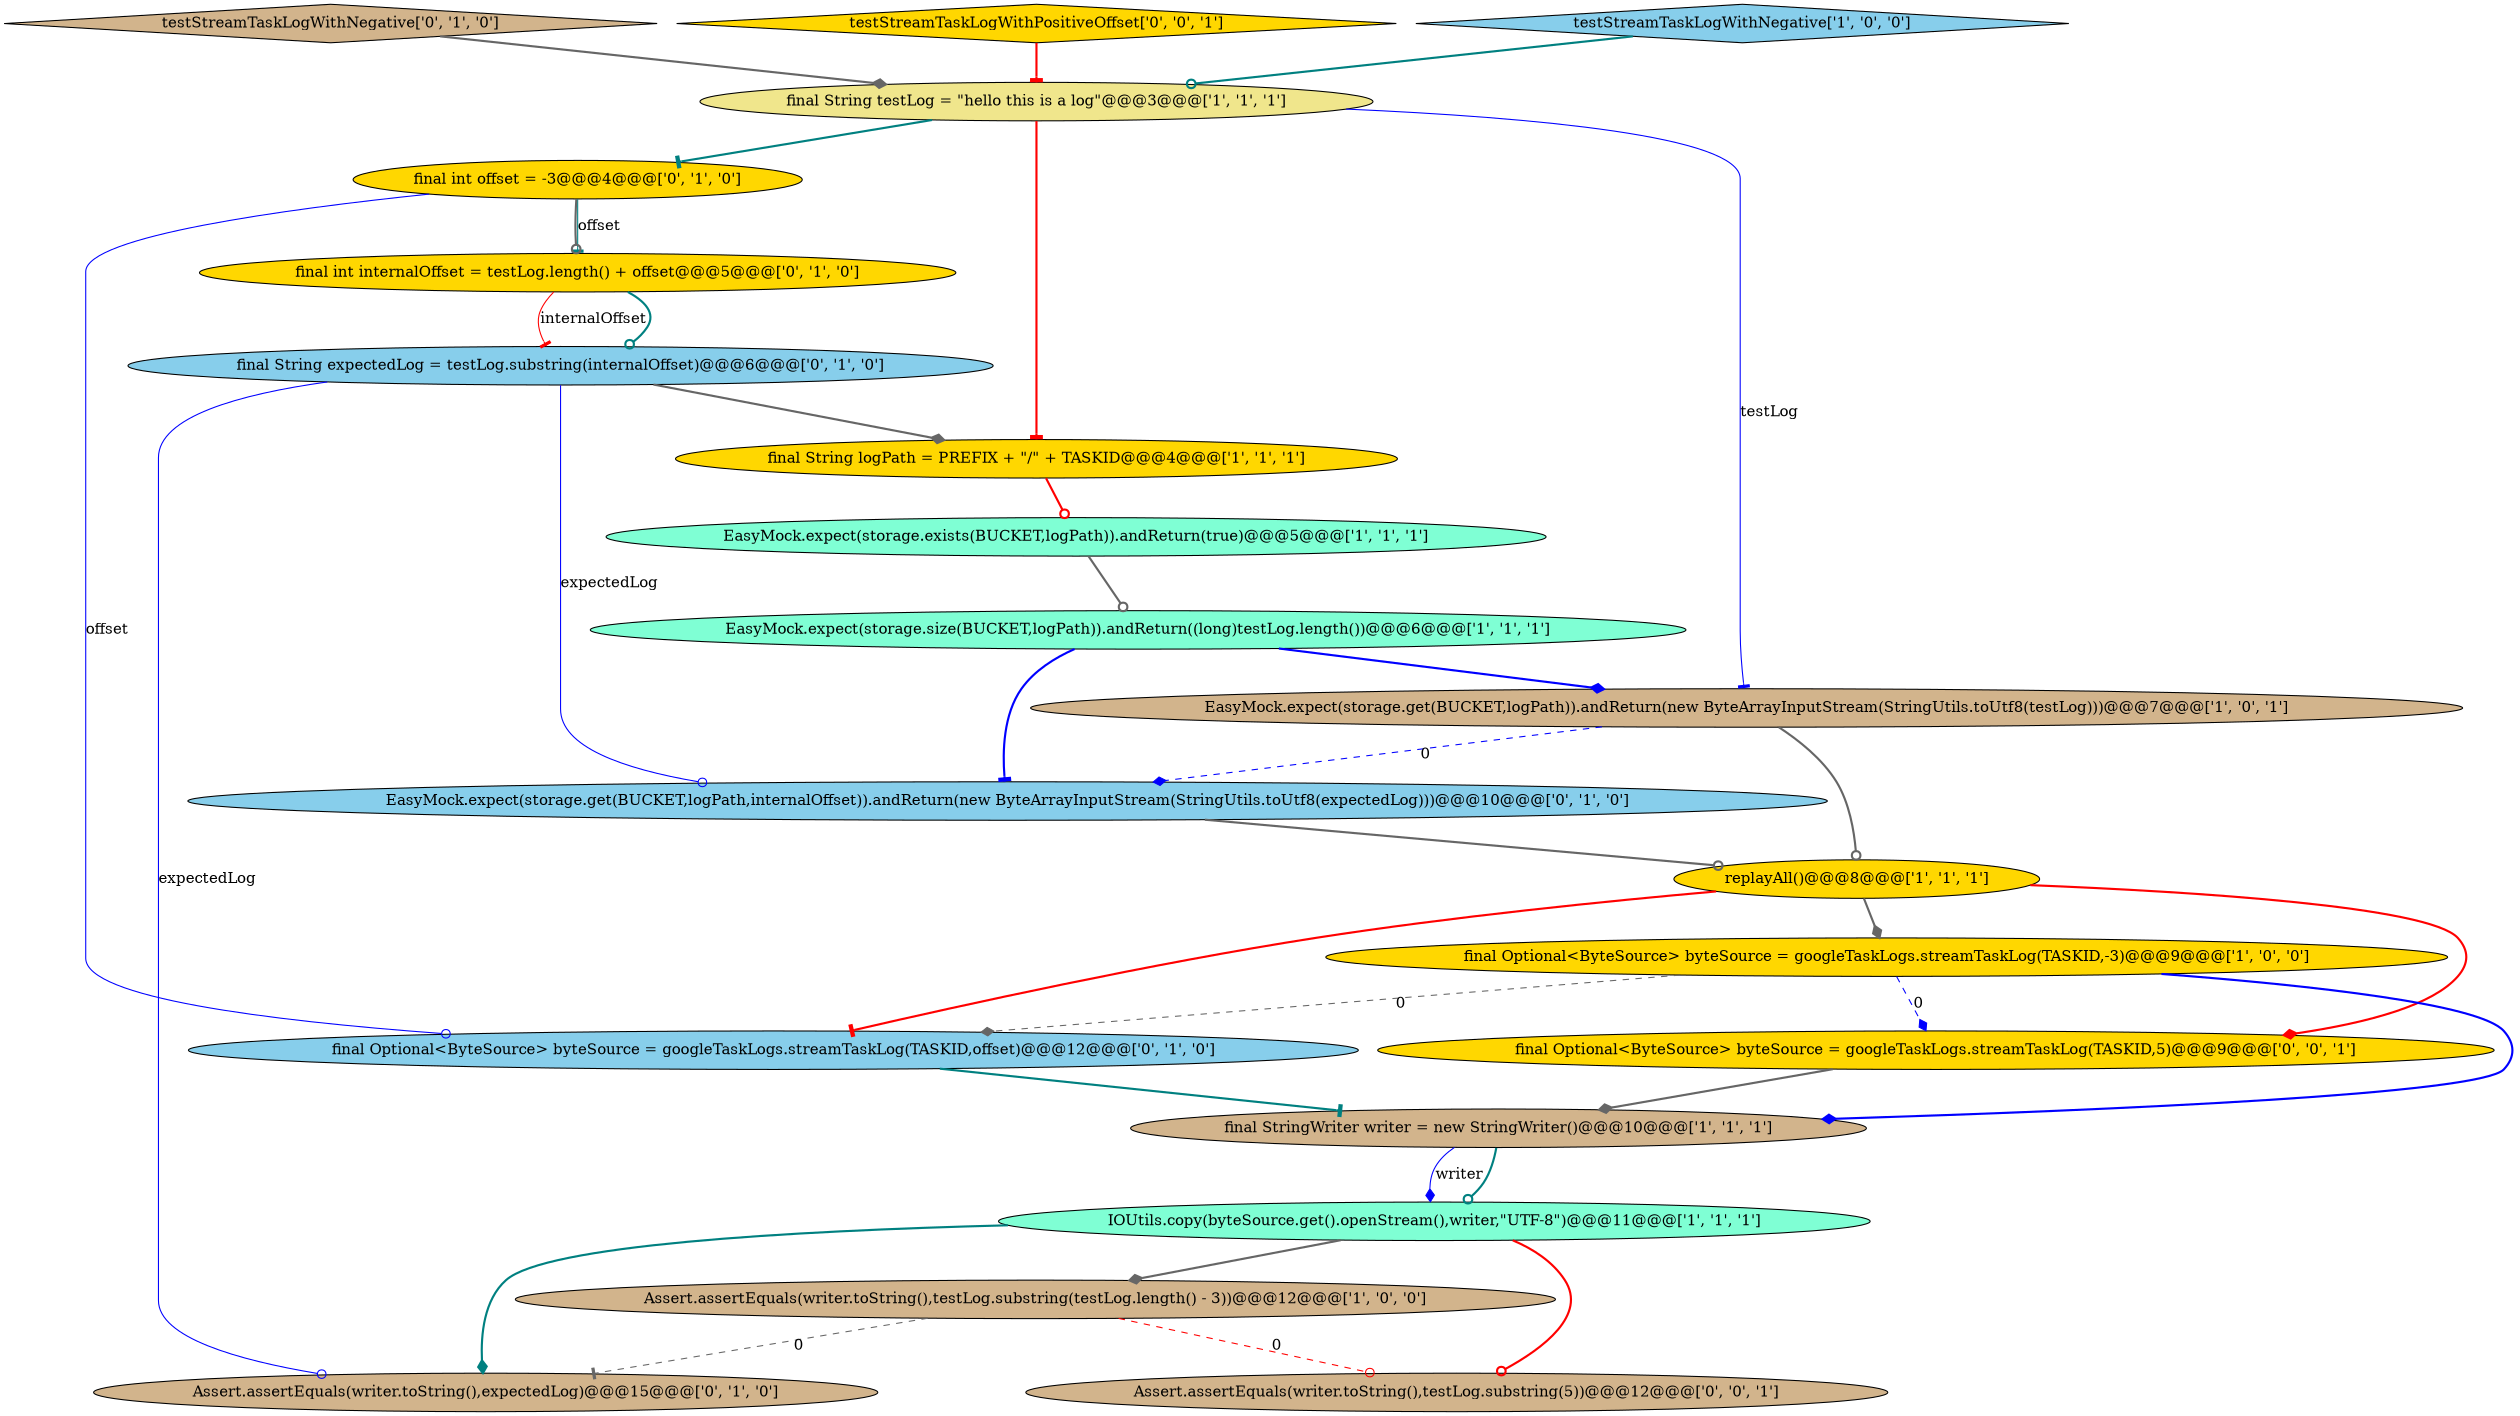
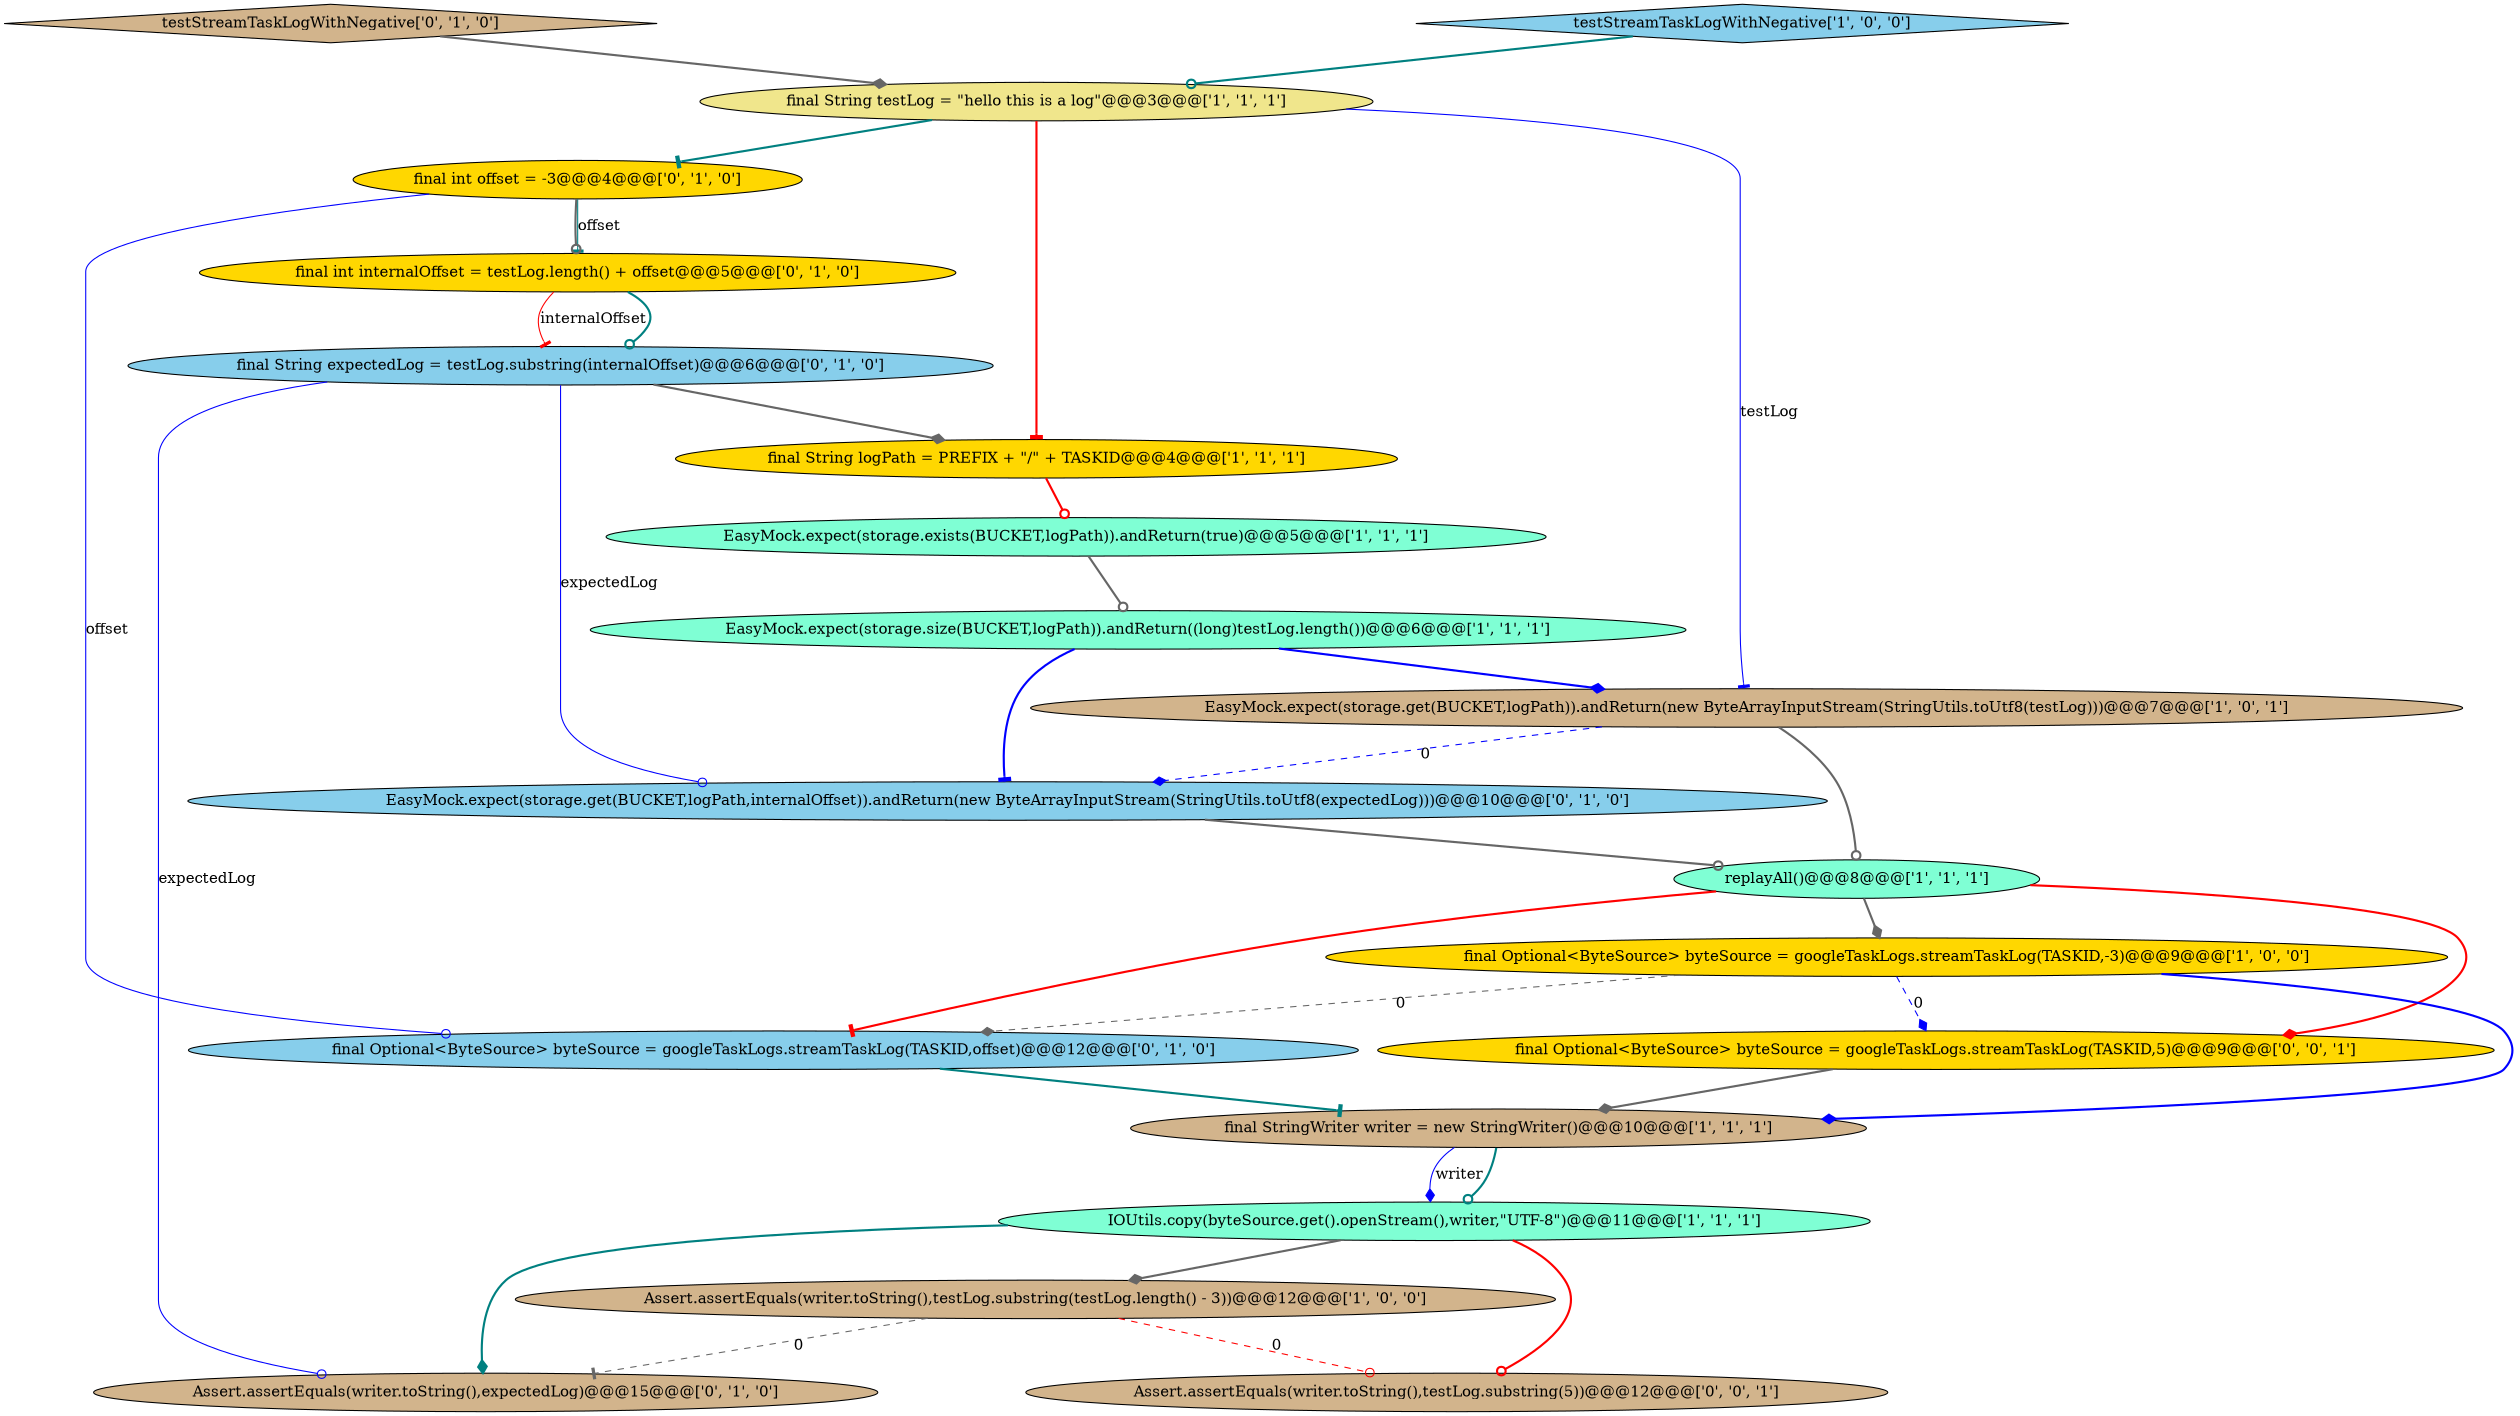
node "testStreamTaskLogWithPositiveOffset['0', '0', '1']": removed
node "replayAll()@@@8@@@['1', '1', '1']": fillcolor gold -> aquamarine
